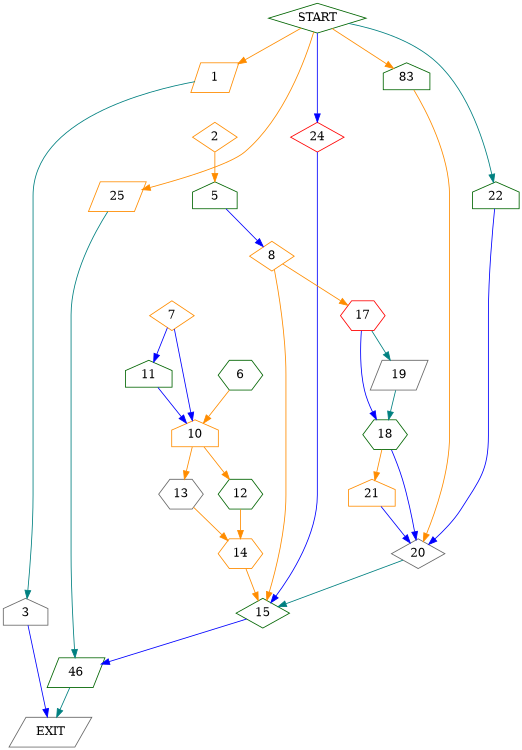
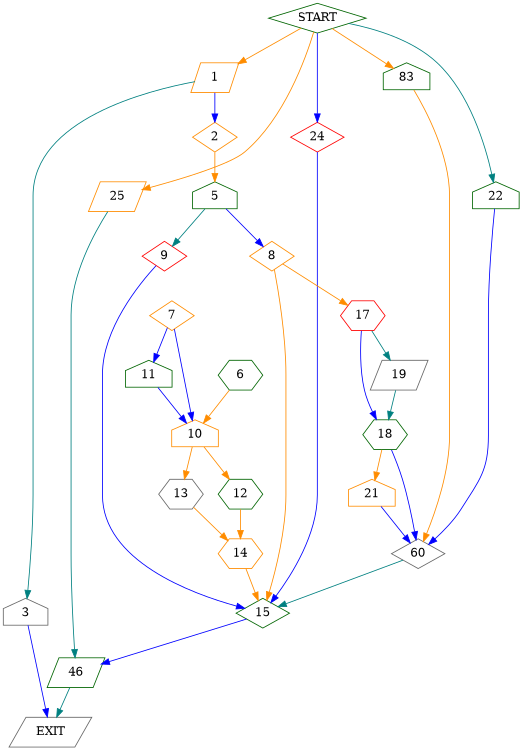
edge "1" -> "2": added
node "9": added
node "20": label "20" -> "60"
